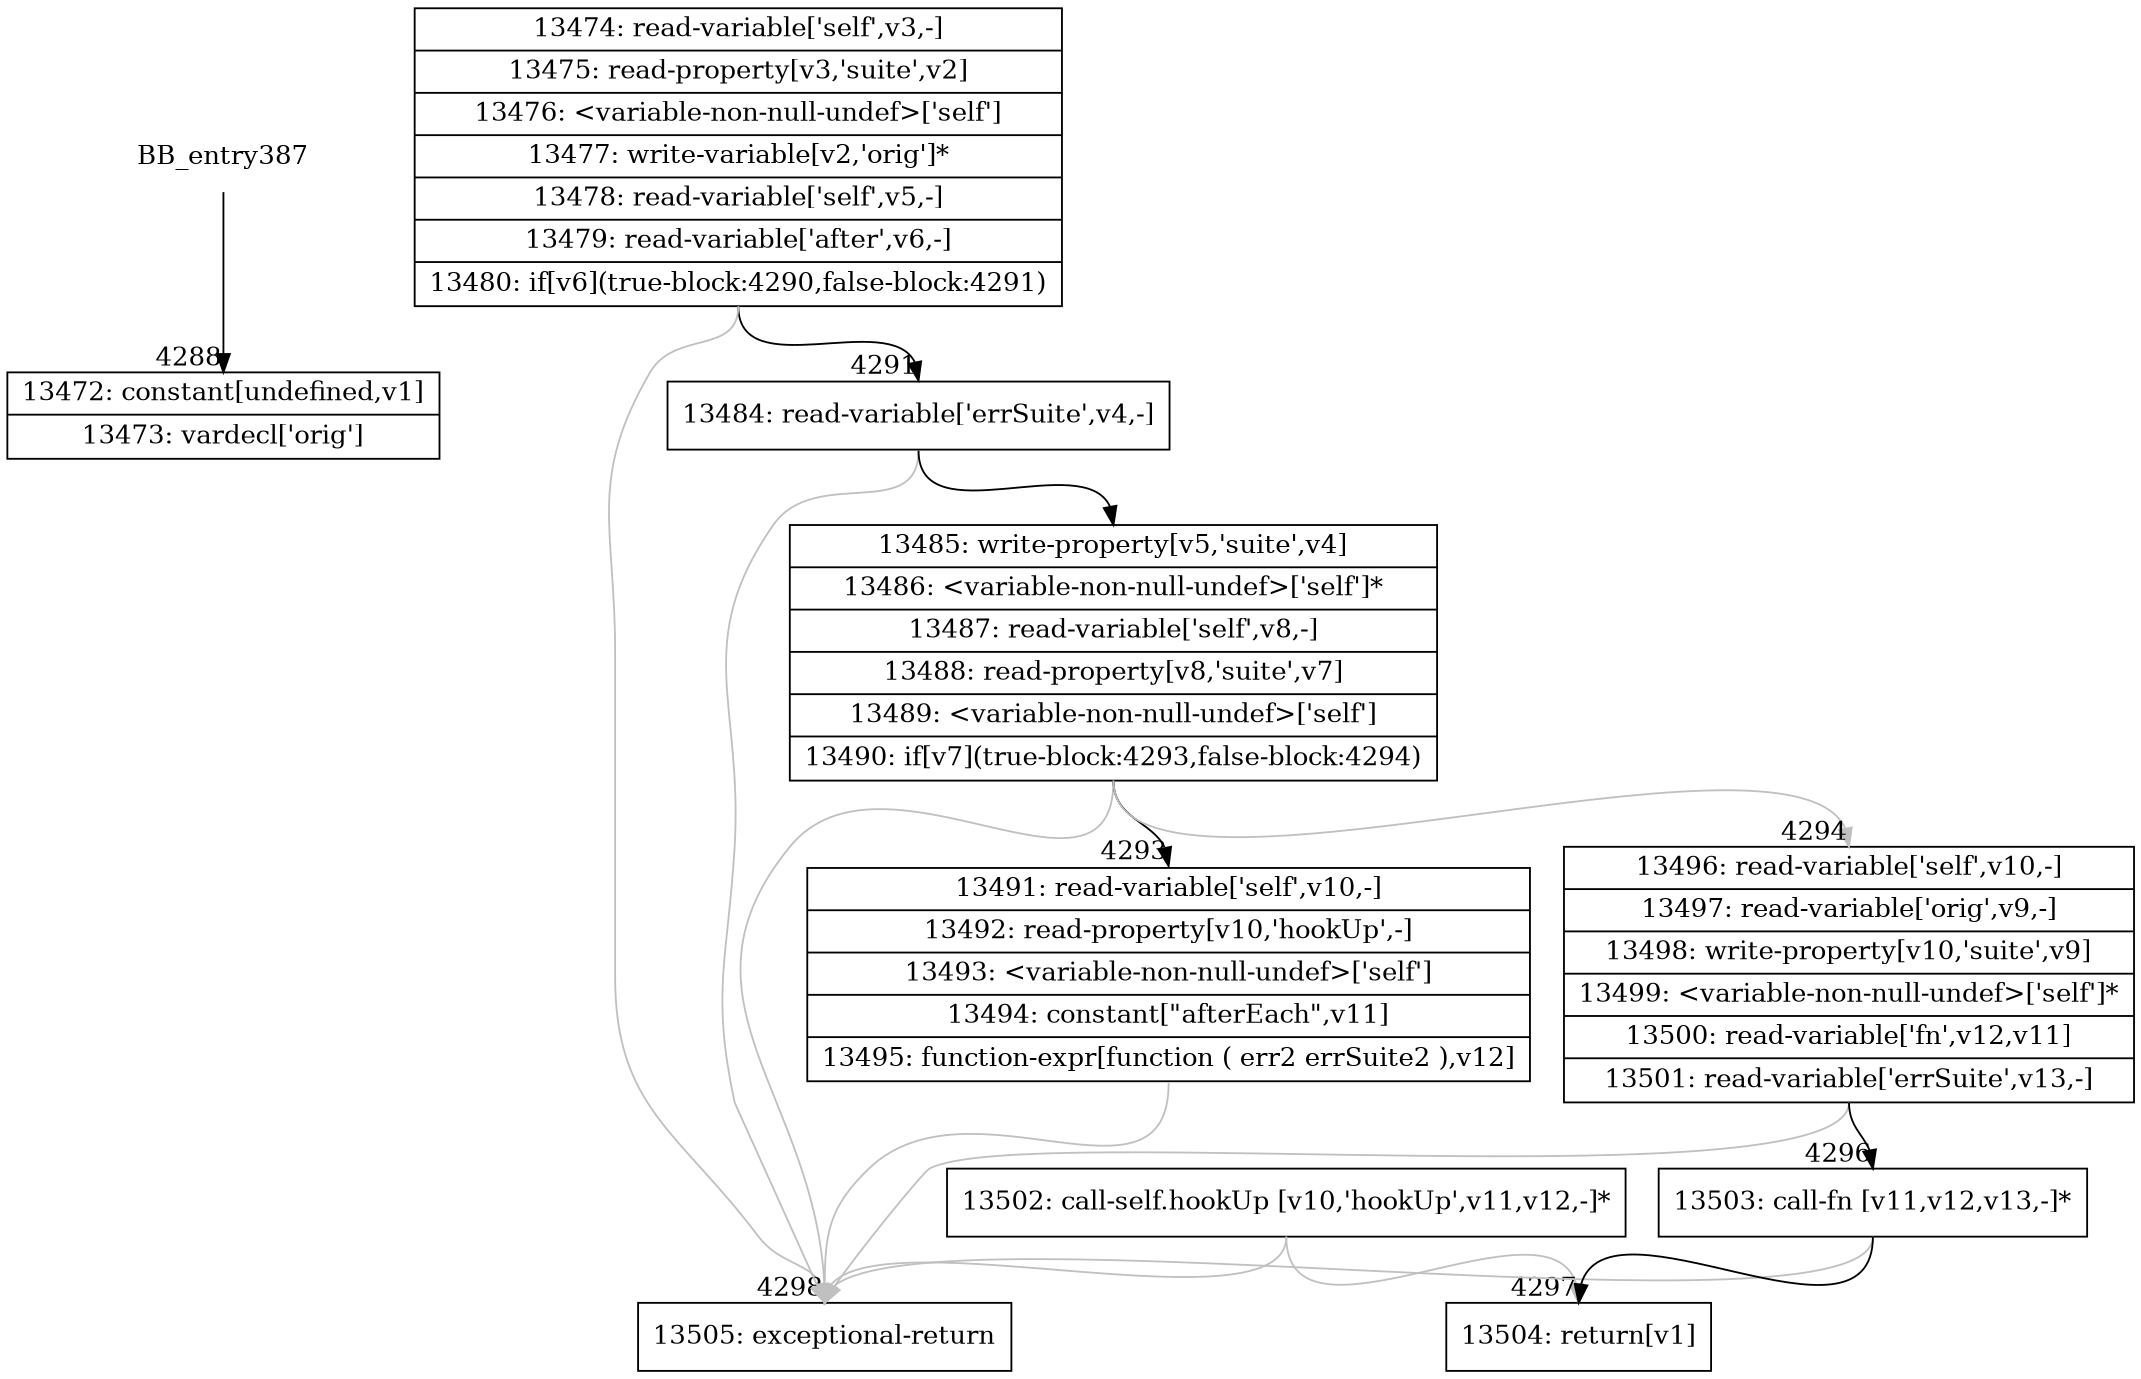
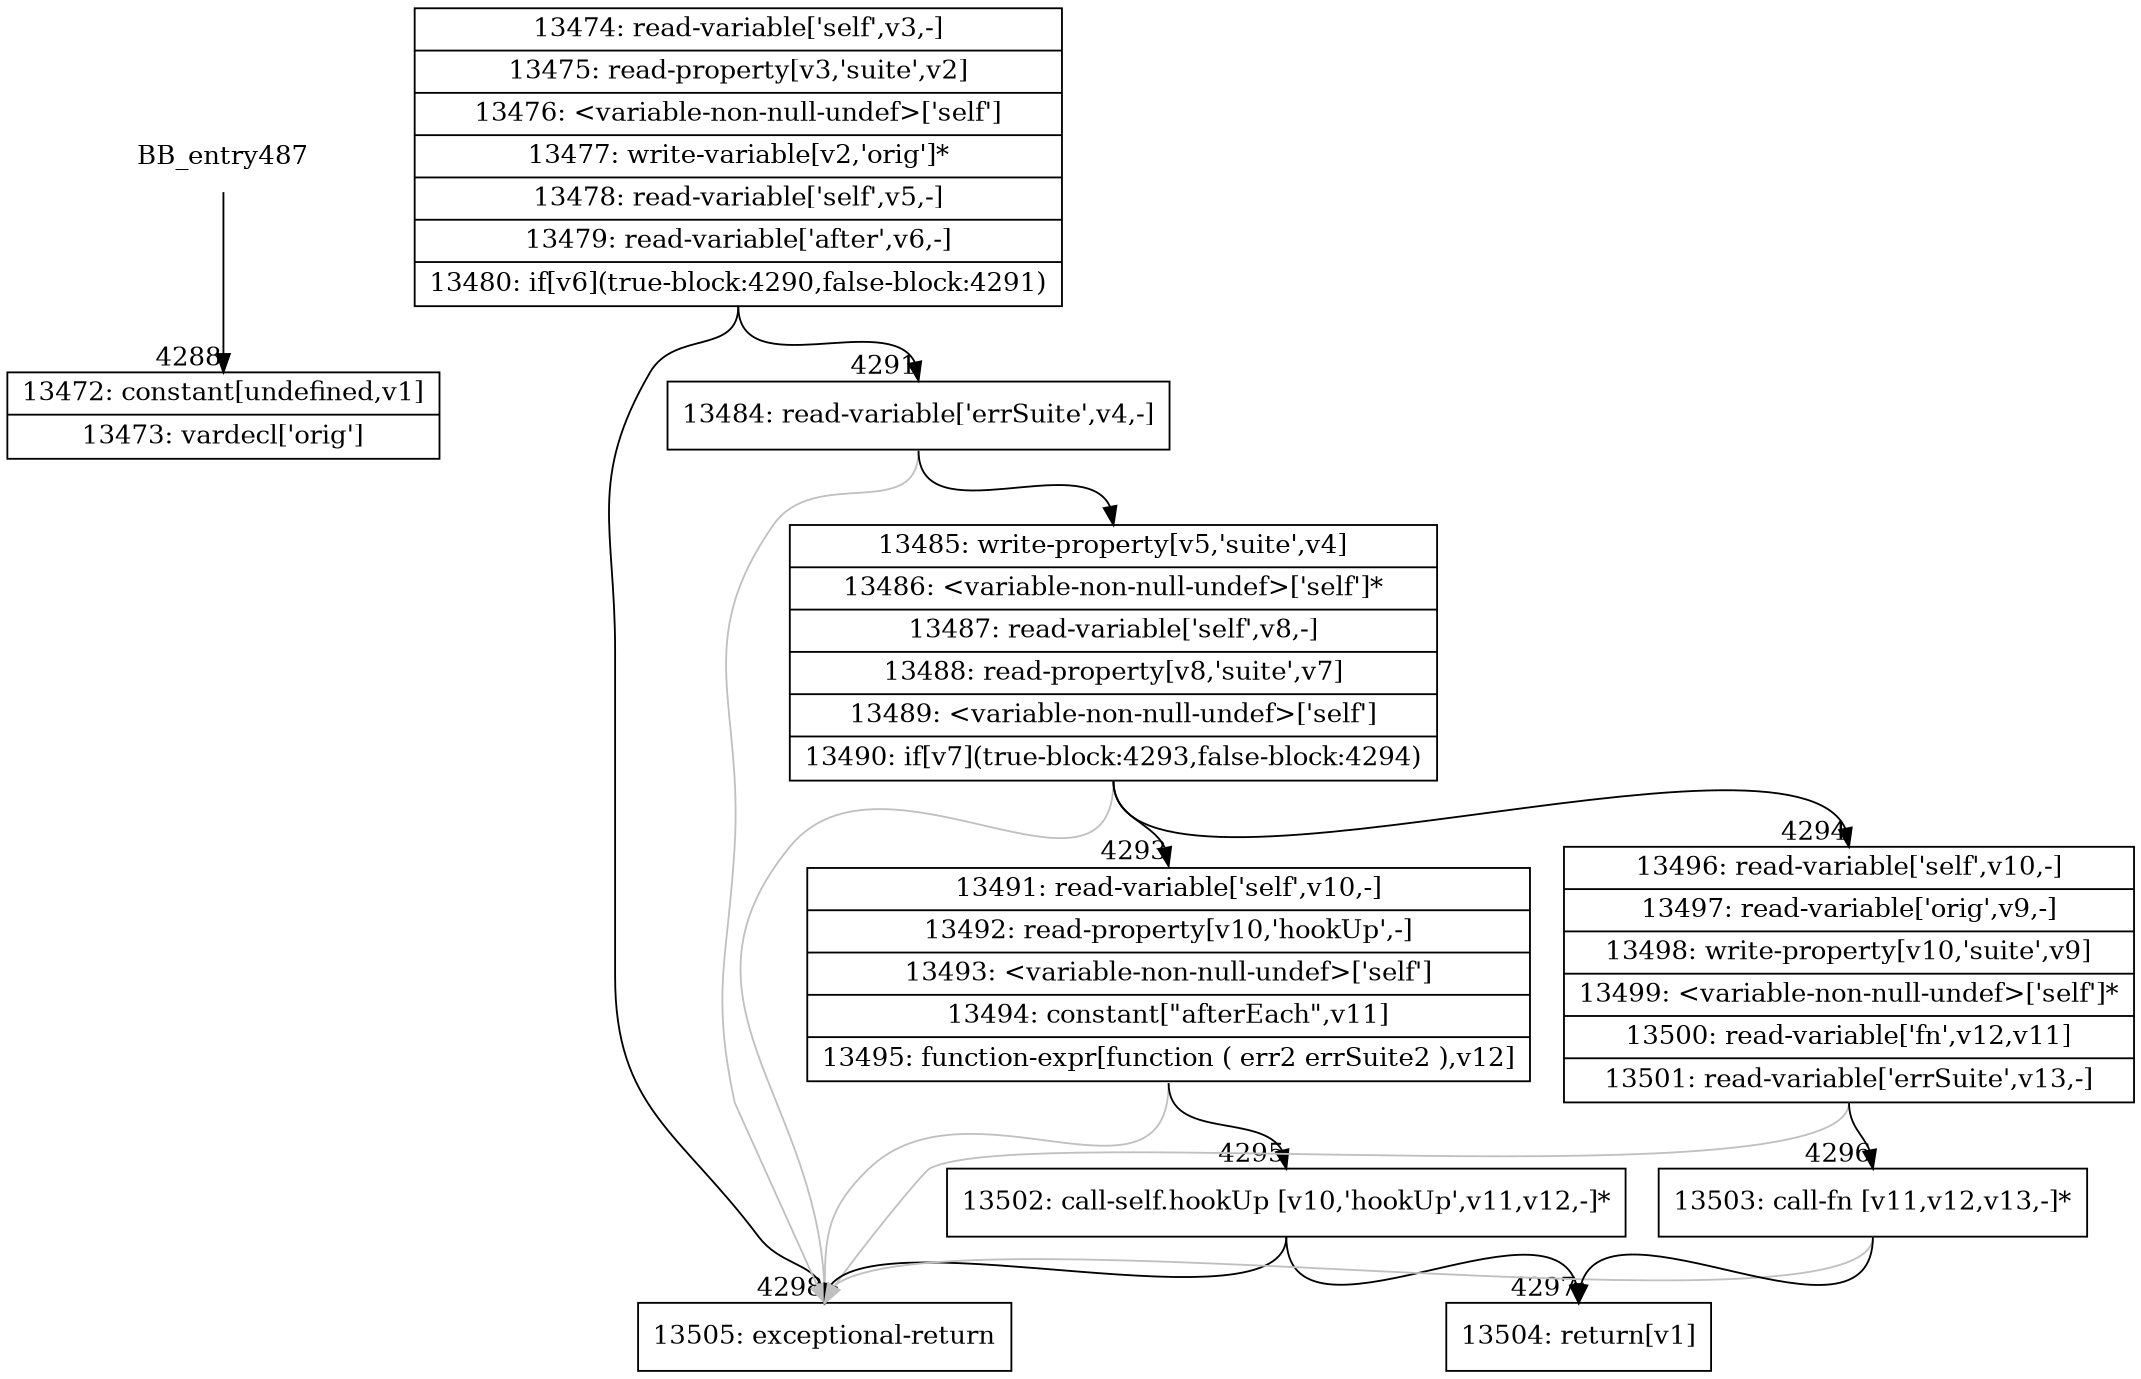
node "BB_entry387": label "BB_entry387" -> "BB_entry487"
edge "13474: read-variable['self',v3,-]" -> "13505: exceptional-return": color gray -> black
edge "13485: write-property[v5,'suite',v4]" -> "13496: read-variable['self',v10,-]": color gray -> black
edge "13491: read-variable['self',v10,-]" -> "13502: call-self.hookUp [v10,'hookUp',v11,v12,-]*": added
edge "13502: call-self.hookUp [v10,'hookUp',v11,v12,-]*" -> "13504: return[v1]": color gray -> black
edge "13502: call-self.hookUp [v10,'hookUp',v11,v12,-]*" -> "13505: exceptional-return": color gray -> black
